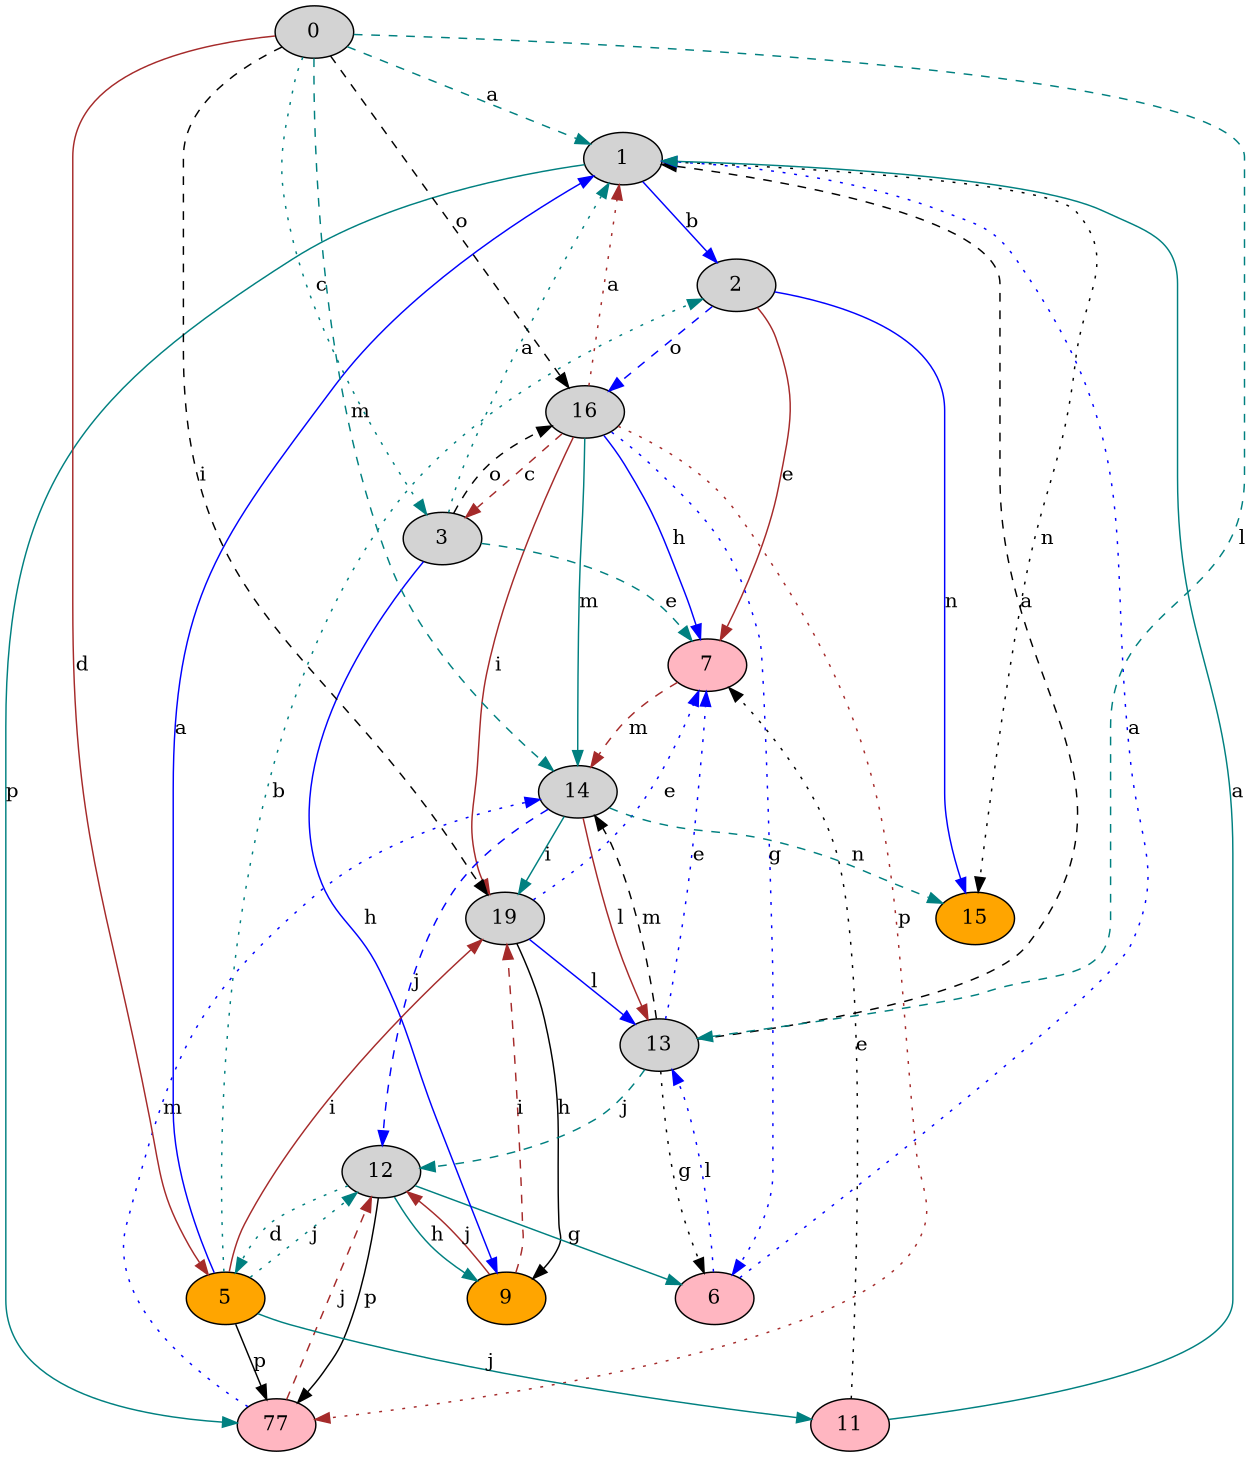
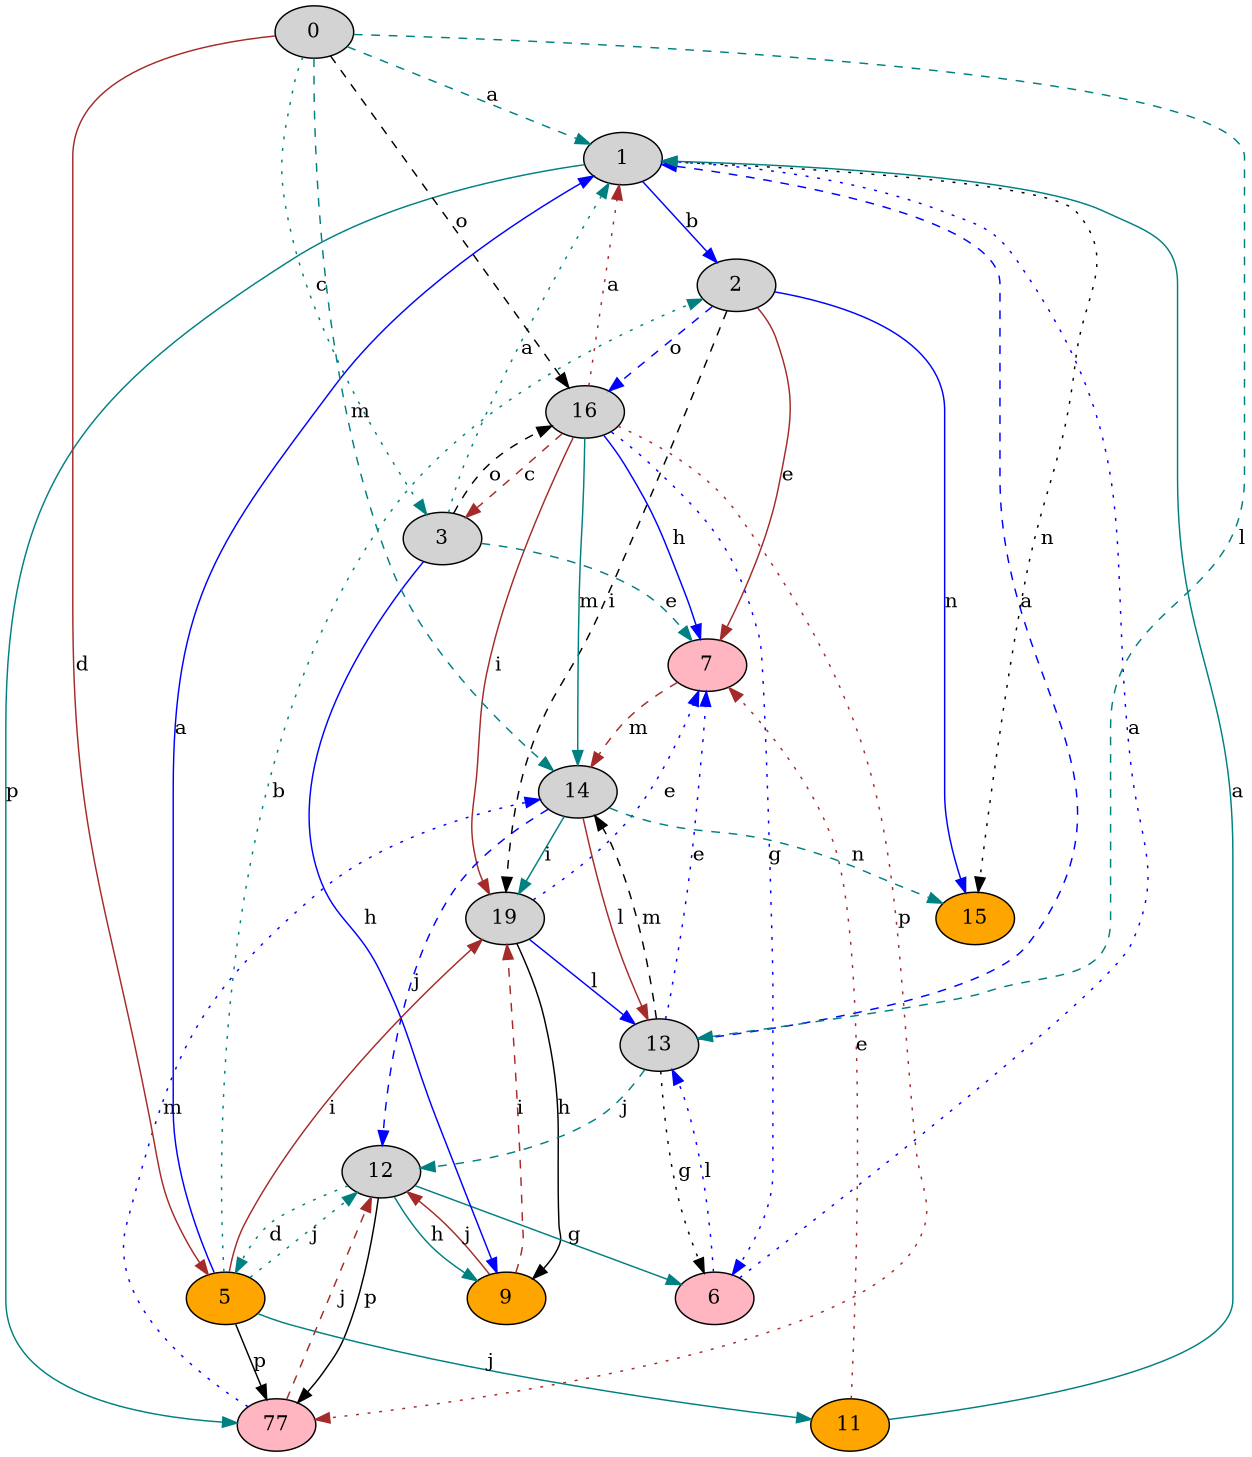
edge "0" -> "19": now "2" -> "19"
edge "13" -> "1": color black -> blue
edge "11" -> "7": color black -> brown
node "11": fillcolor lightpink -> orange
